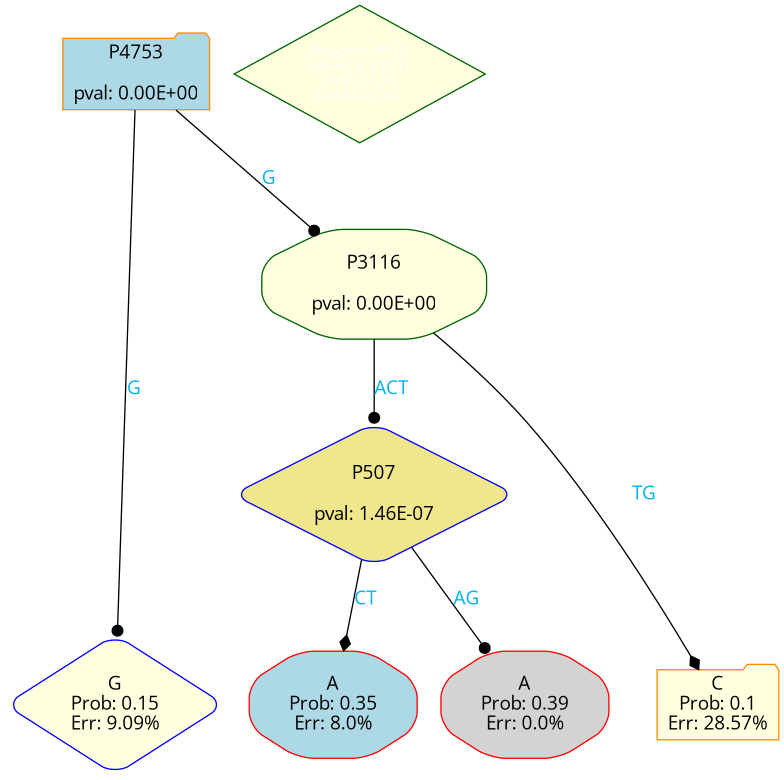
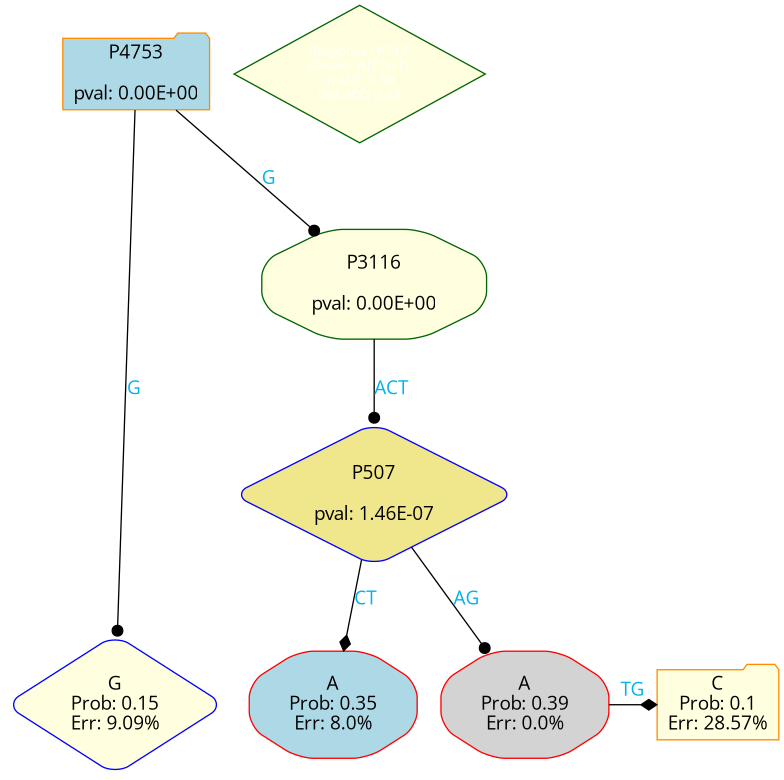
edge "P3116 pval: 0.00E+00" -> "C Prob: 0.1 Err: 28.57%": now "A Prob: 0.39 Err: 0.0%" -> "C Prob: 0.1 Err: 28.57%"
